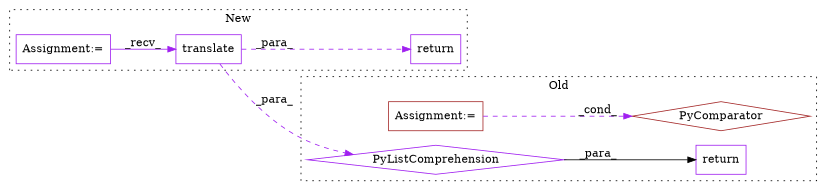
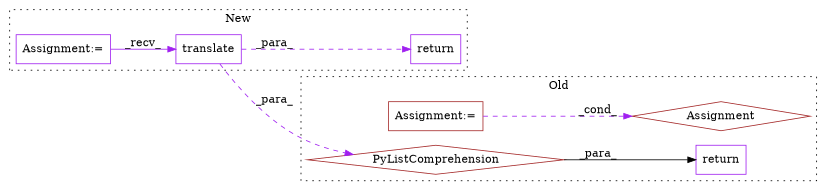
node "PyComparator": label "PyComparator" -> "Assignment"
node "PyListComprehension": color purple -> brown
